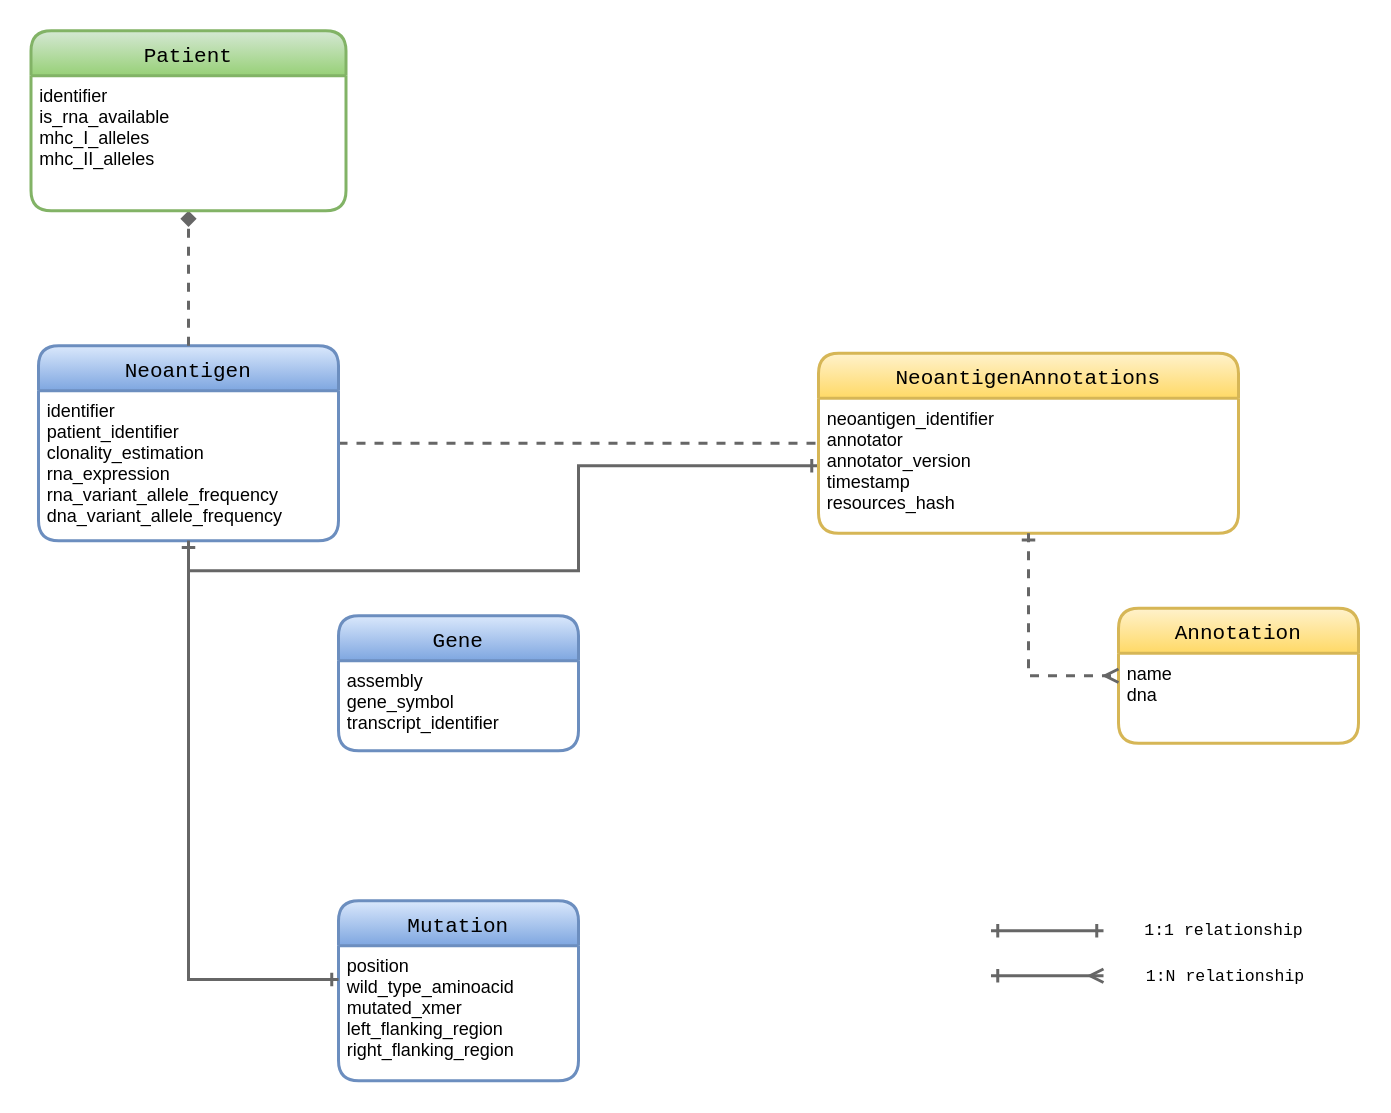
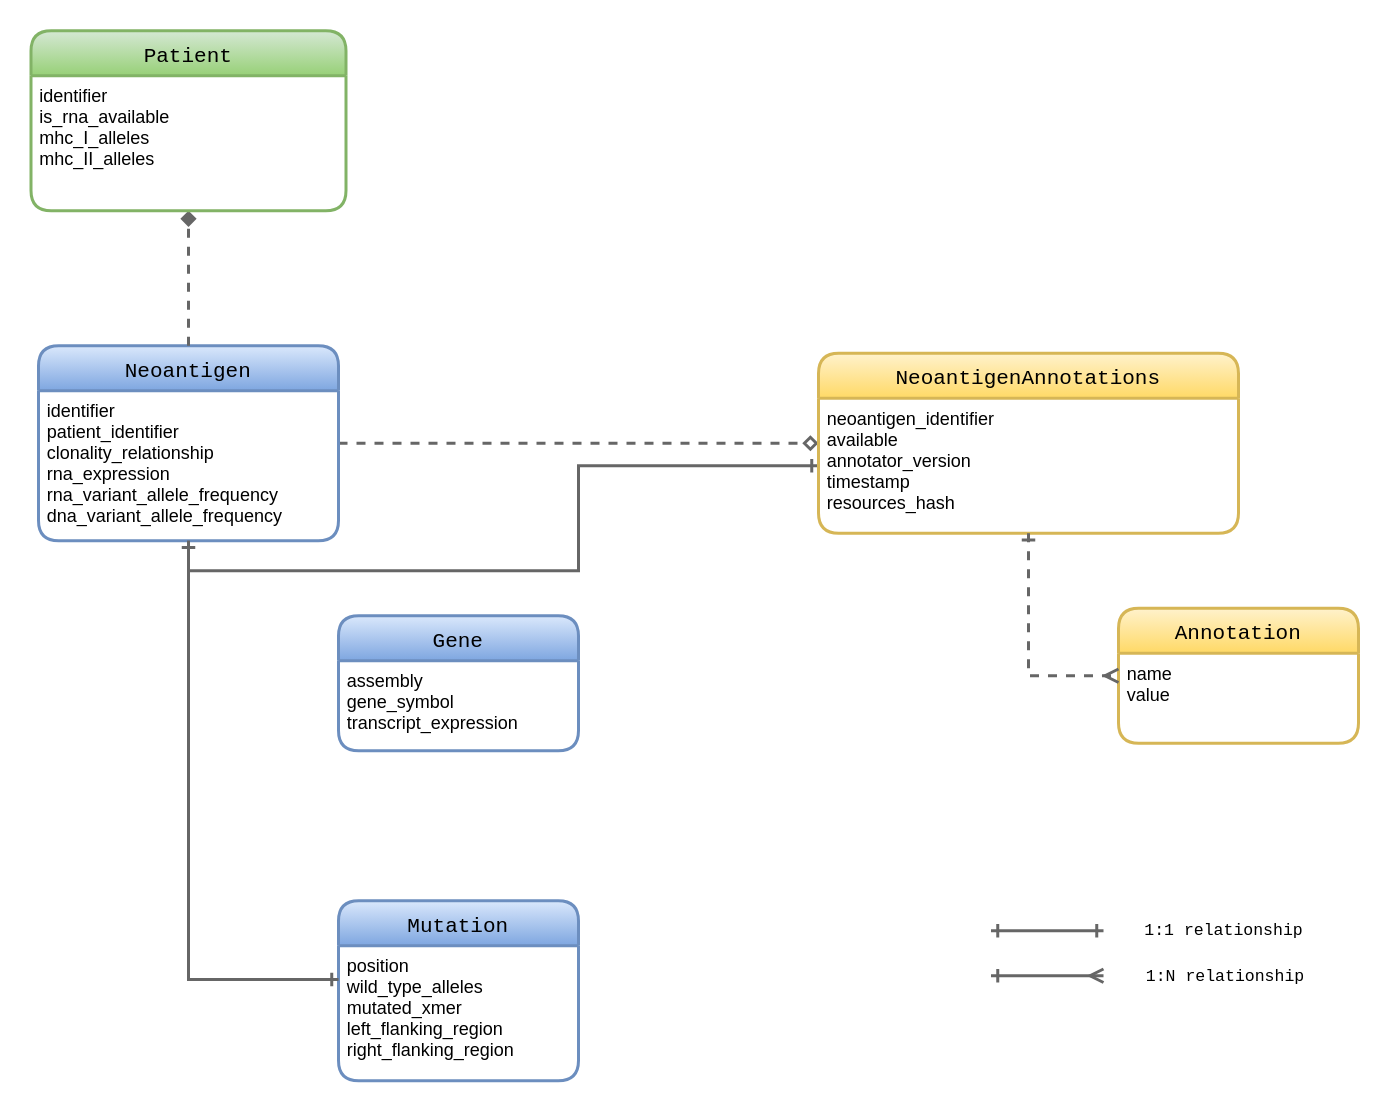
node "identifier patient_identifier clonality_estimation rna_expression rna_variant_allele_frequency dna_variant_allele_frequency": label "identifier patient_identifier clonality_estimation rna_expression rna_variant_allele_frequency dna_variant_allele_frequency" -> "identifier patient_identifier clonality_relationship rna_expression rna_variant_allele_frequency dna_variant_allele_frequency"
node "neoantigen_identifier annotator annotator_version timestamp resources_hash": label "neoantigen_identifier annotator annotator_version timestamp resources_hash" -> "neoantigen_identifier available annotator_version timestamp resources_hash"
edge "Neoantigen" -- "NeoantigenAnnotations": arrowhead none -> diamond
node "name dna": label "name dna" -> "name value"
node "assembly gene_symbol transcript_identifier": label "assembly gene_symbol transcript_identifier" -> "assembly gene_symbol transcript_expression"
node "position wild_type_aminoacid mutated_xmer left_flanking_region right_flanking_region": label "position wild_type_aminoacid mutated_xmer left_flanking_region right_flanking_region" -> "position wild_type_alleles mutated_xmer left_flanking_region right_flanking_region"
